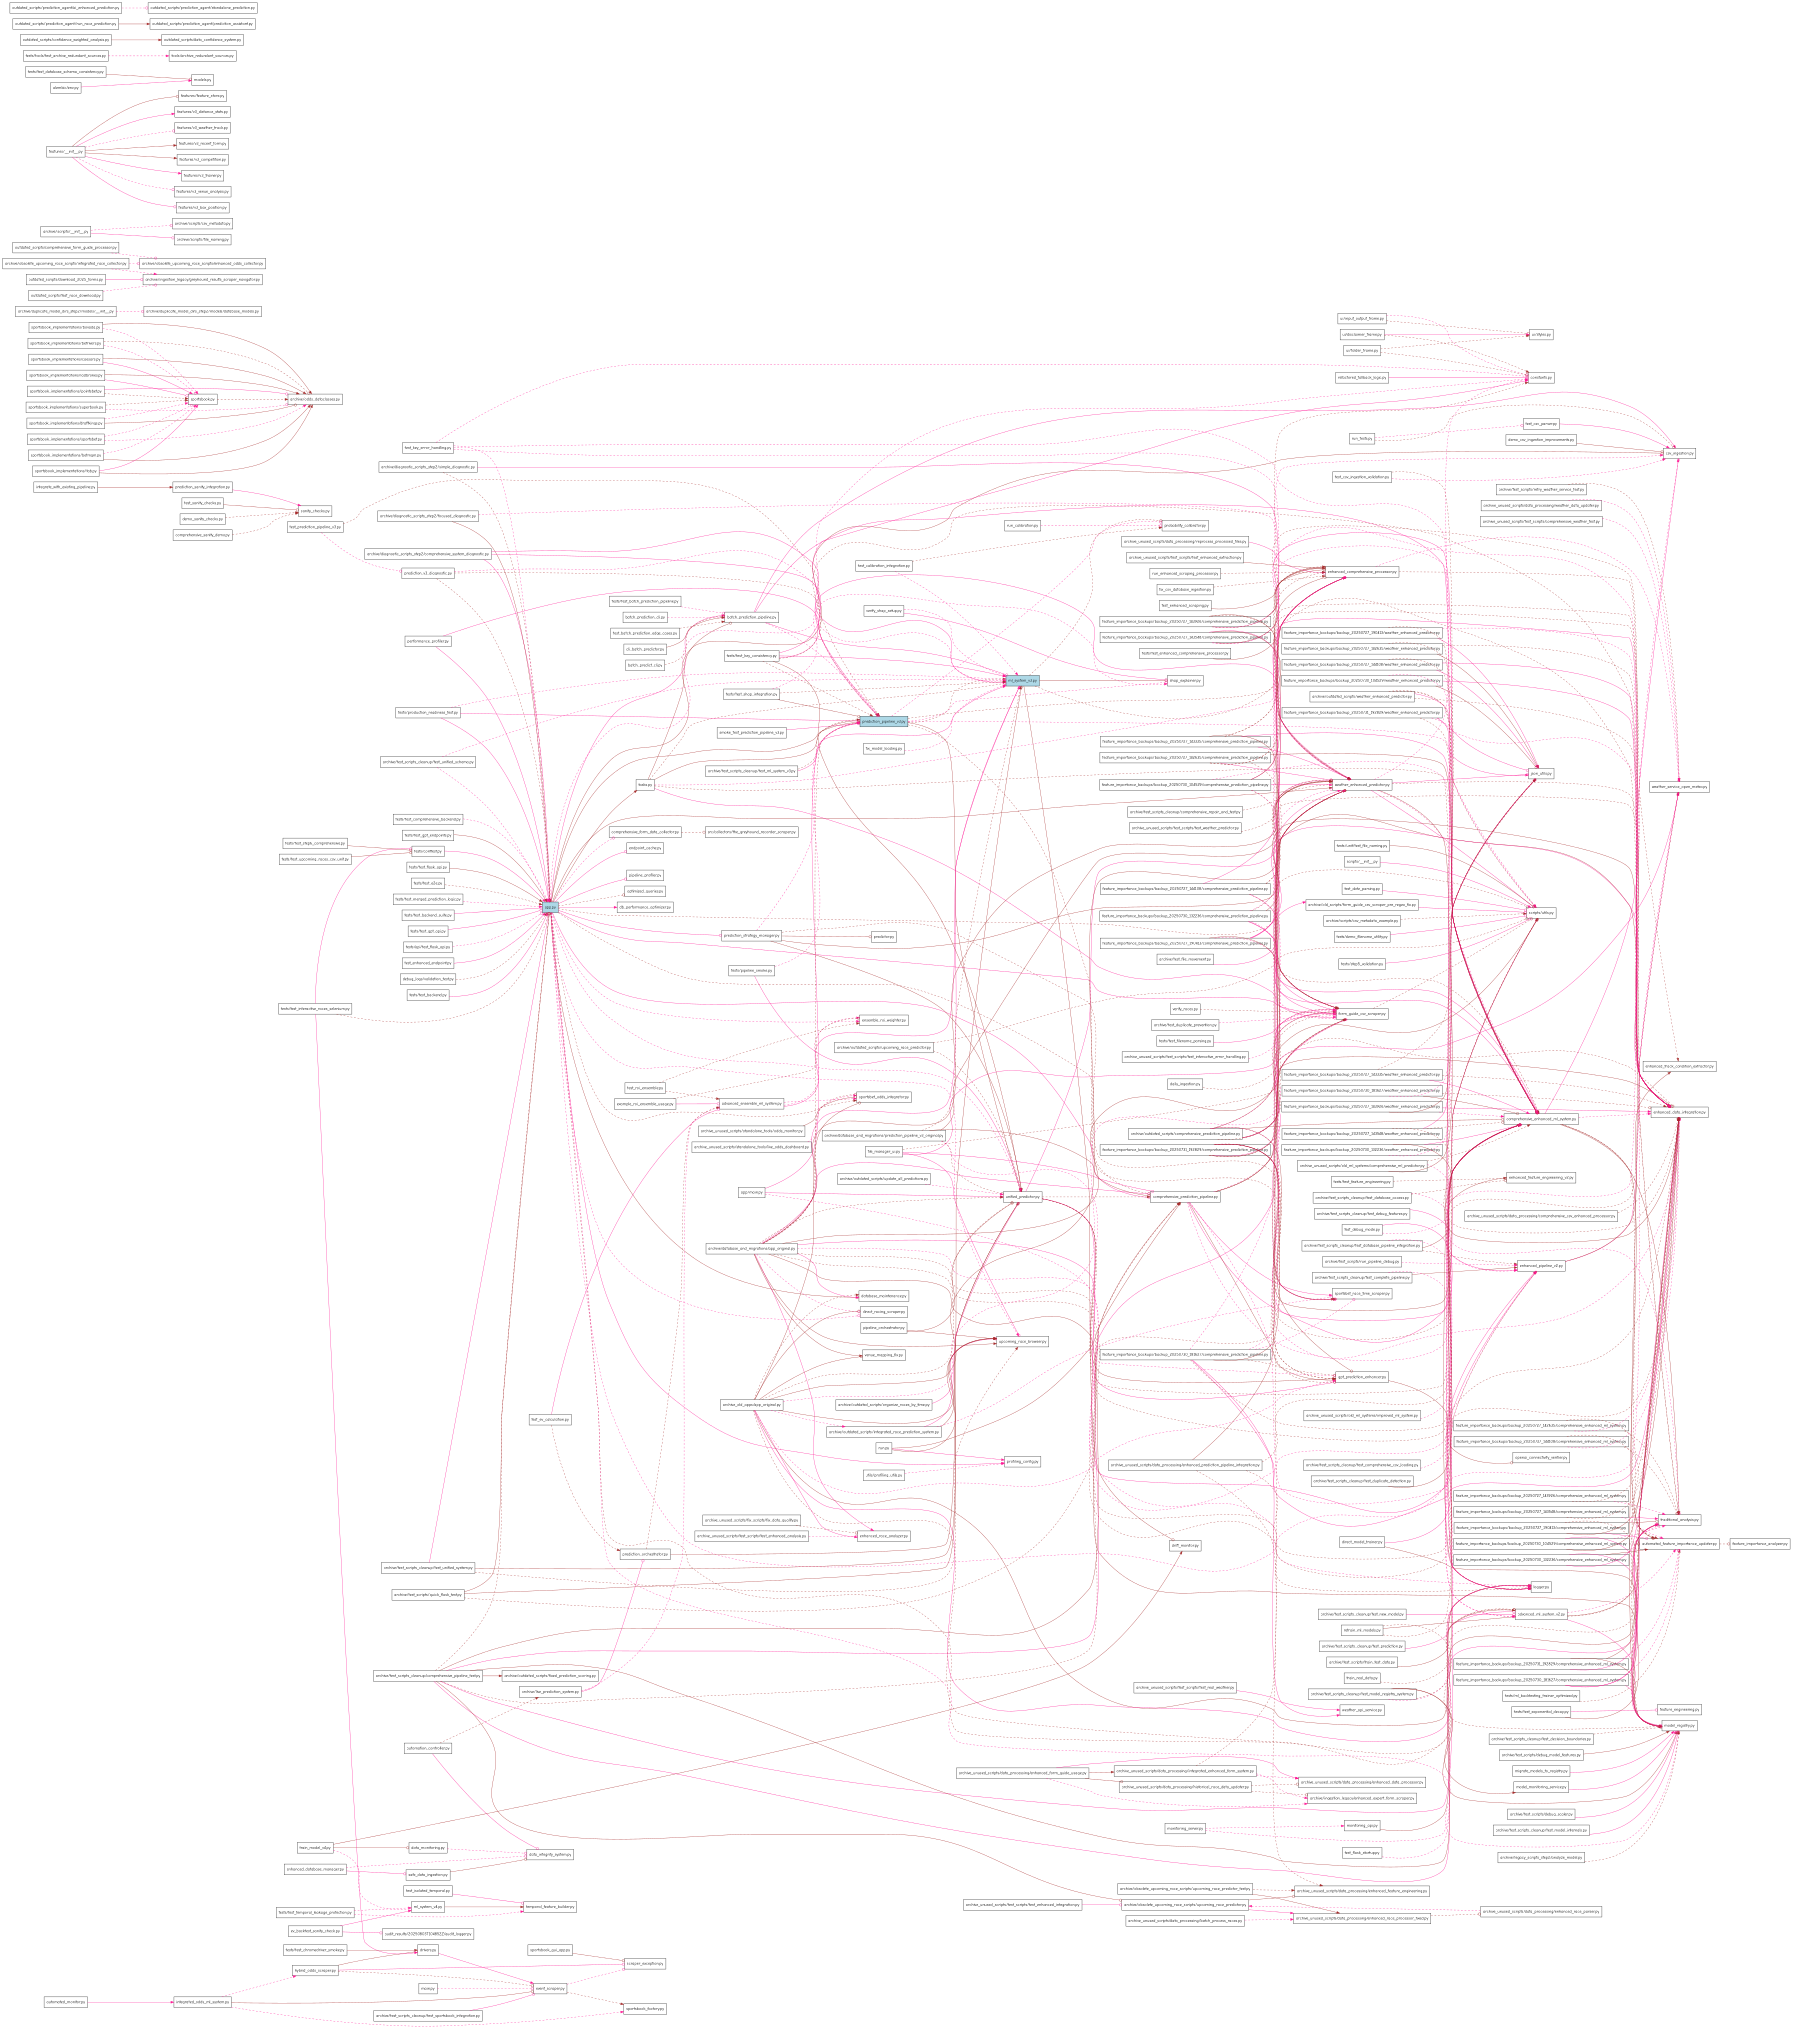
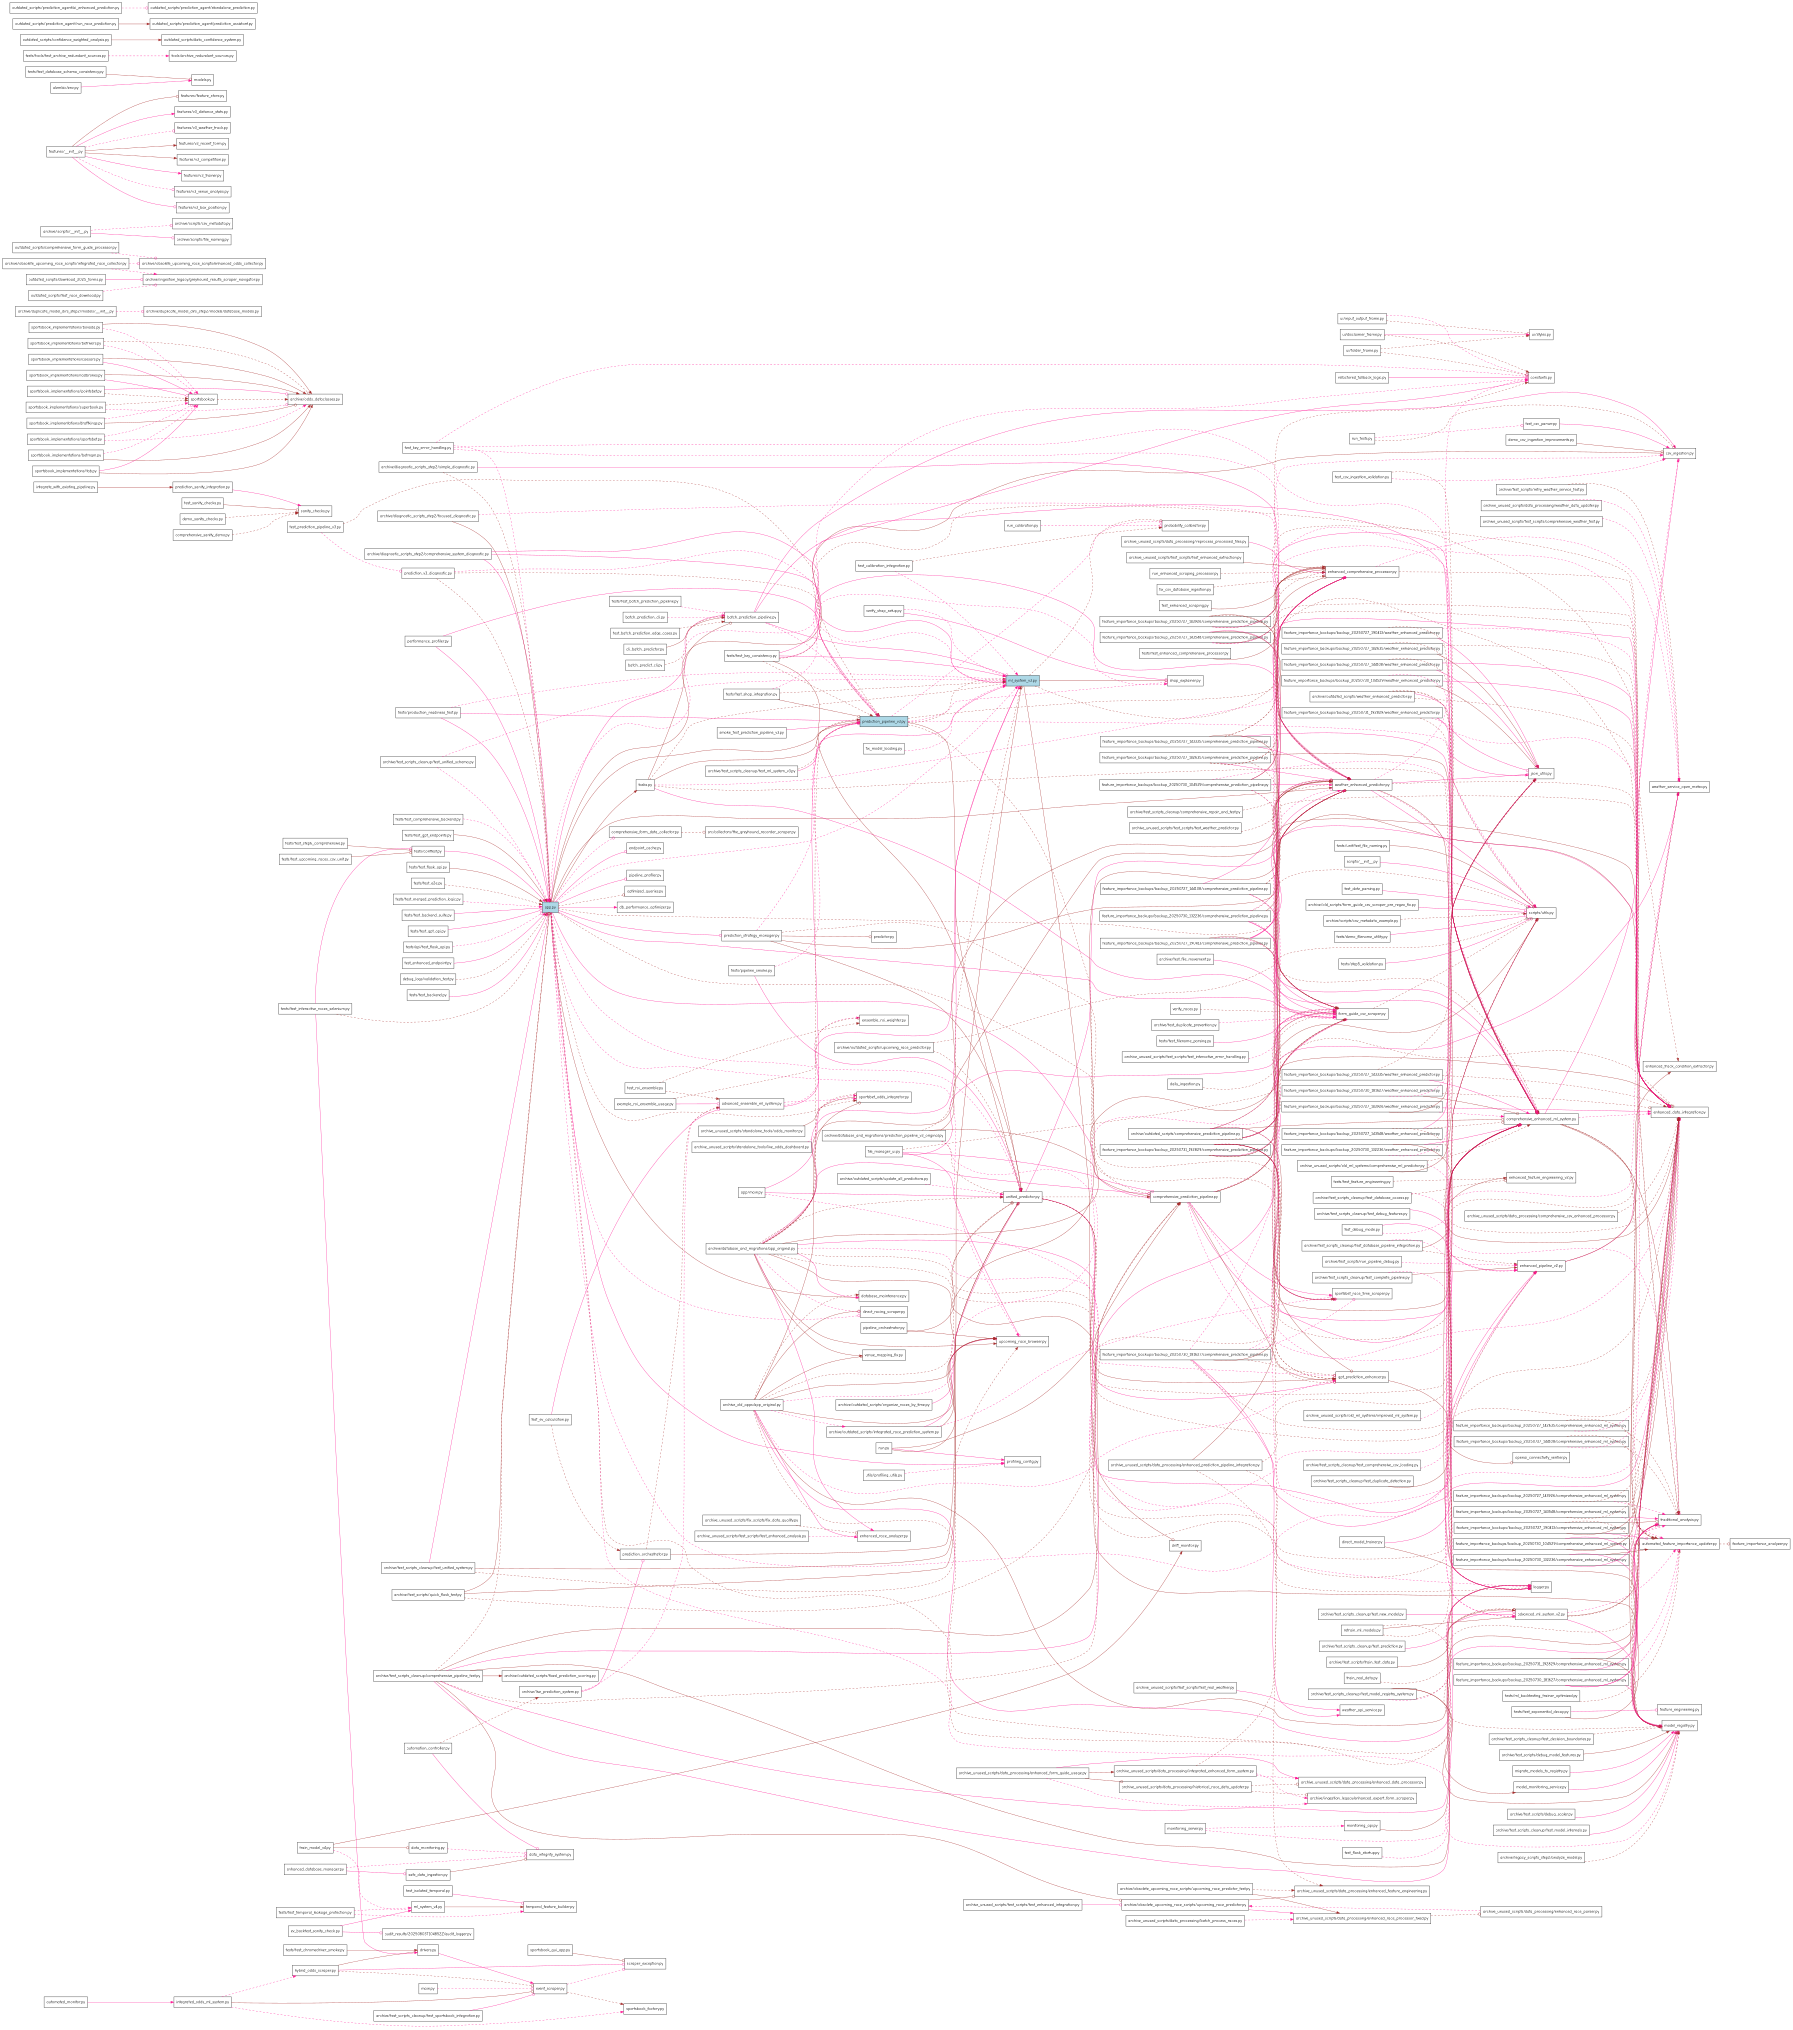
edge "archive/test_file_movement.py" -> "archive/old_scripts/form_guide_csv_scraper_pre_regex_fix.py": now "archive/test_file_movement.py" -> "form_guide_csv_scraper.py"
edge "app.py" -> "ensemble_roi_weighter.py": now "app.py" -> "ml_system_v3.py"
